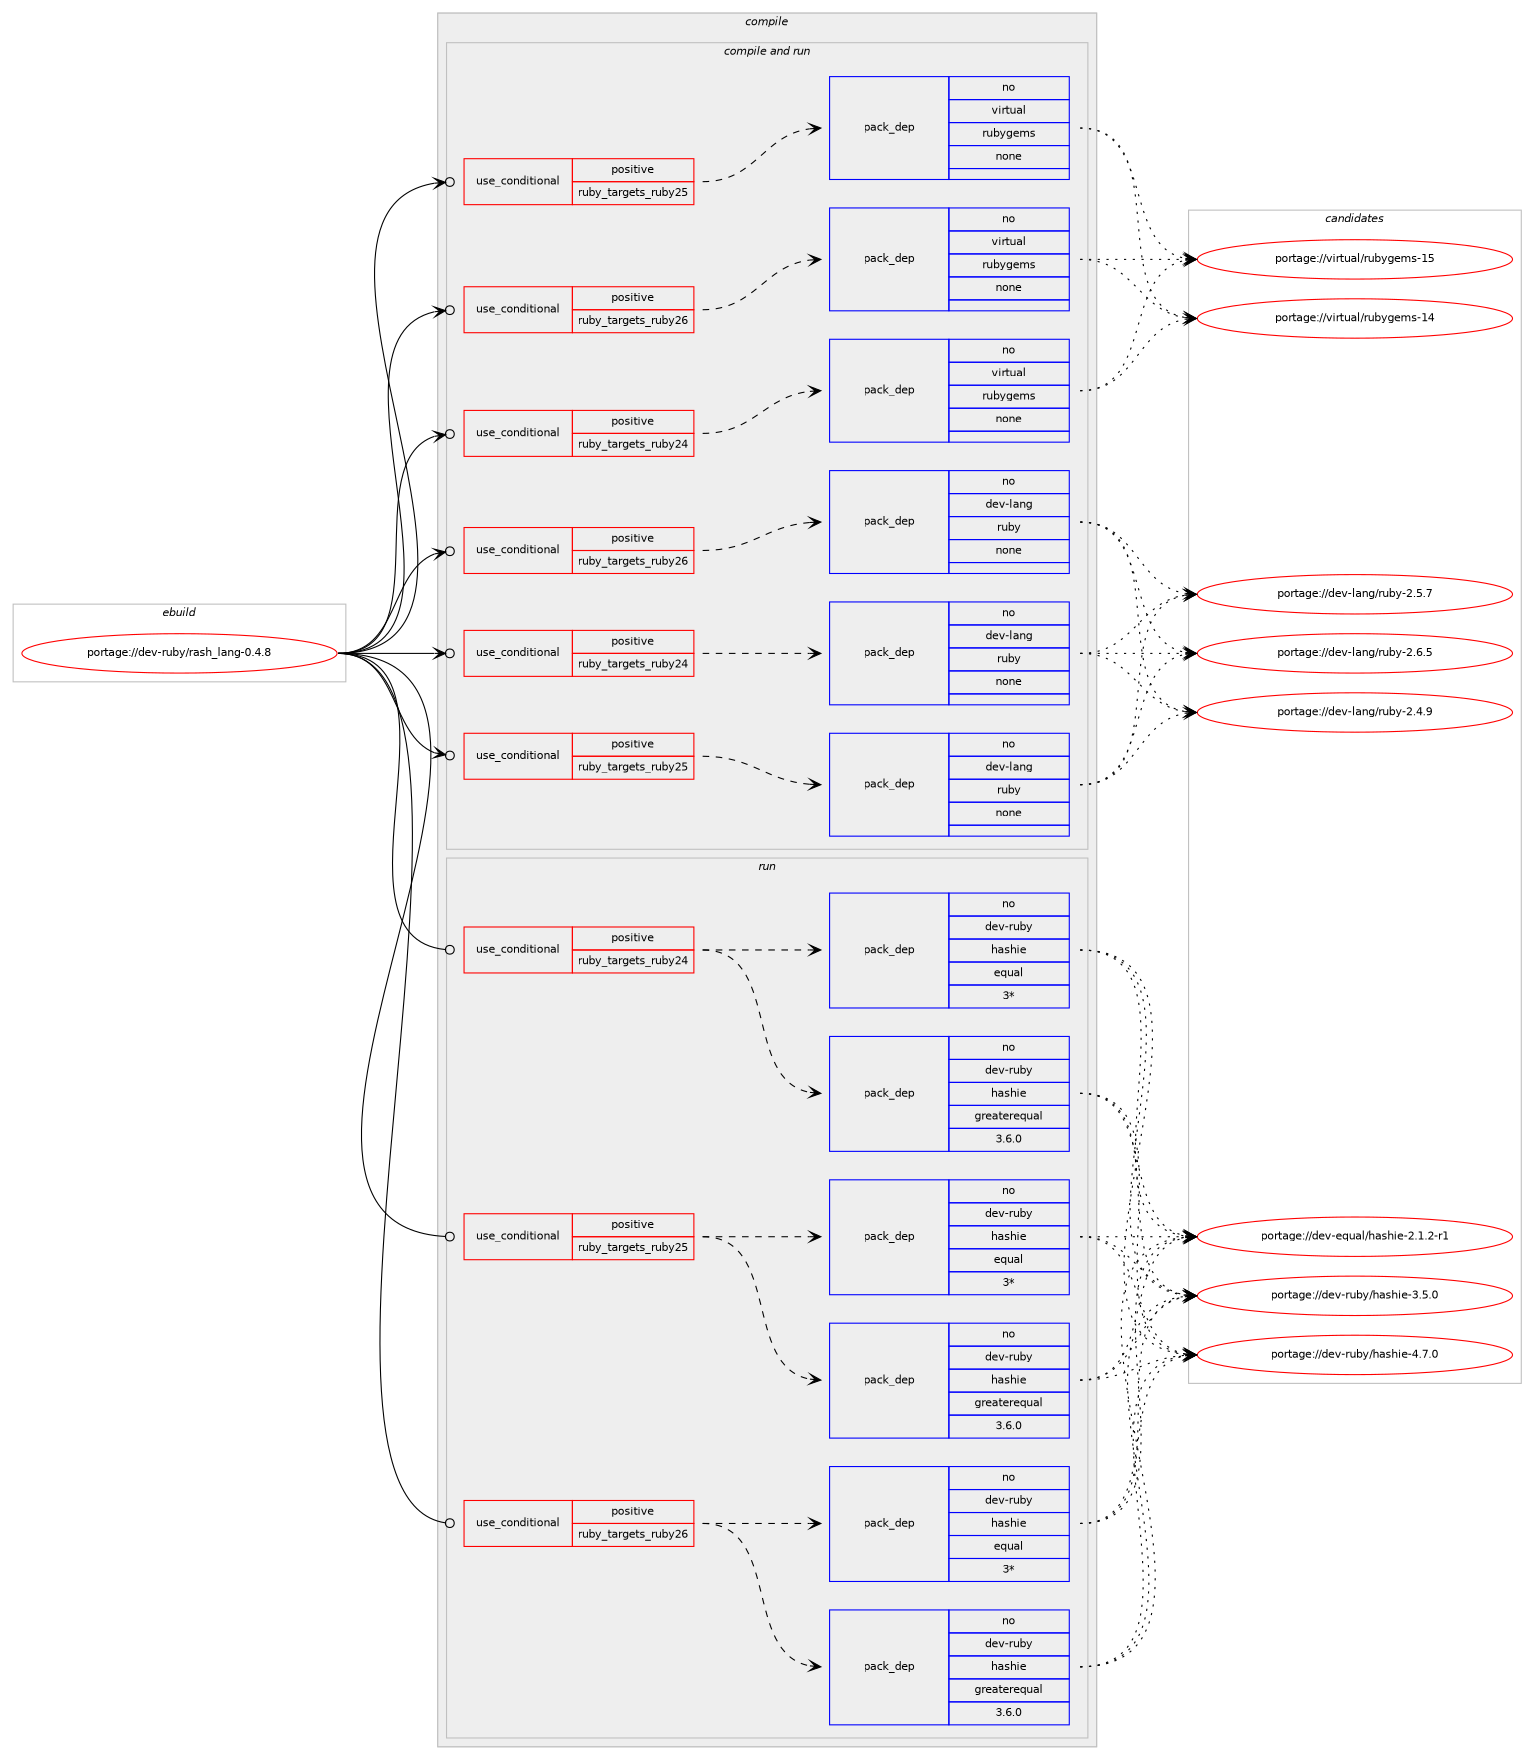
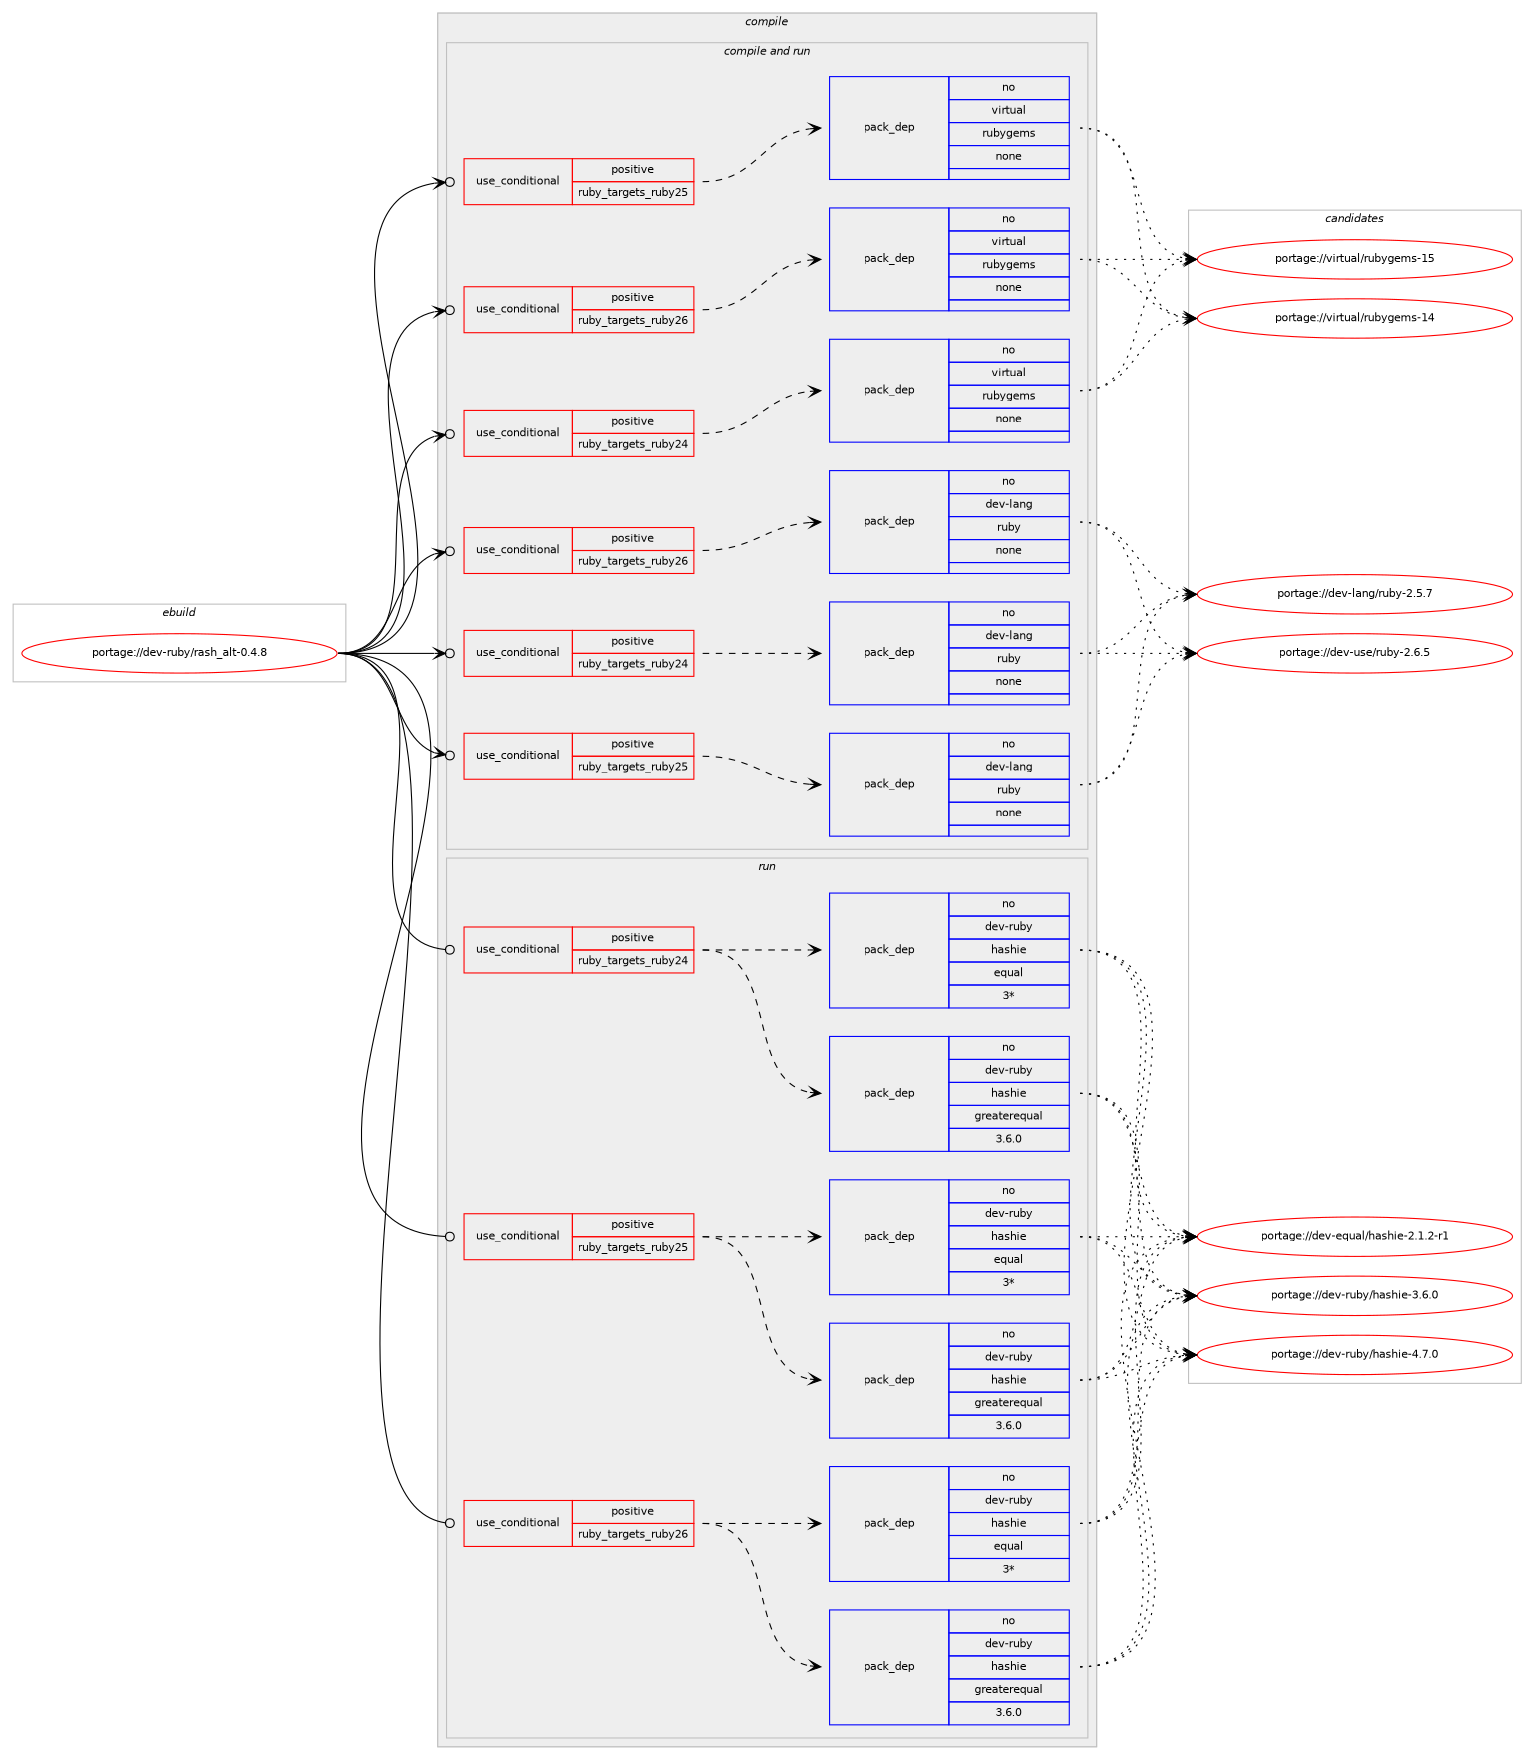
node "portage://dev-ruby/rash_lang-0.4.8": label "portage://dev-ruby/rash_lang-0.4.8" -> "portage://dev-ruby/rash_alt-0.4.8"
node "portage://dev-lang/ruby-2.6.5": label "portage://dev-lang/ruby-2.6.5" -> "portage://dev-use/ruby-2.6.5"
node "portage://dev-lang/ruby-2.4.9": removed
node "portage://dev-ruby/hashie-3.5.0": label "portage://dev-ruby/hashie-3.5.0" -> "portage://dev-ruby/hashie-3.6.0"
